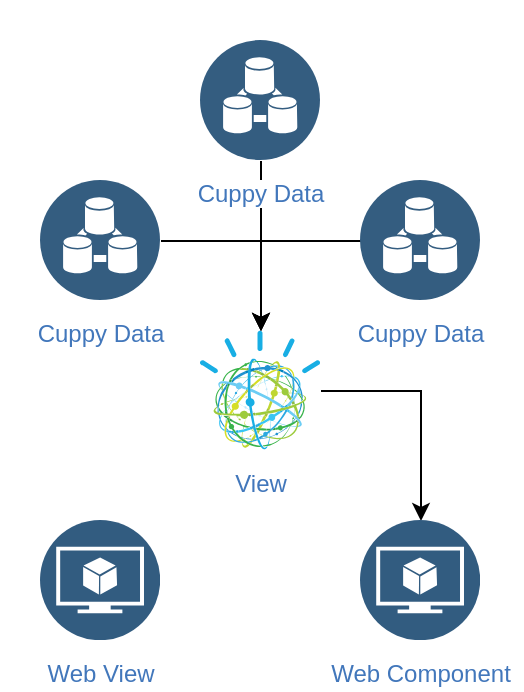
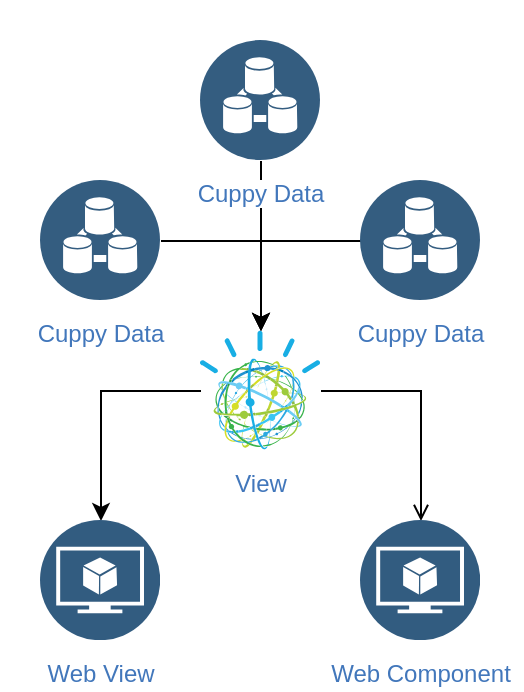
edge "View" -> "Web View": added
edge "View" -> "Web Component": arrowhead classic -> open
